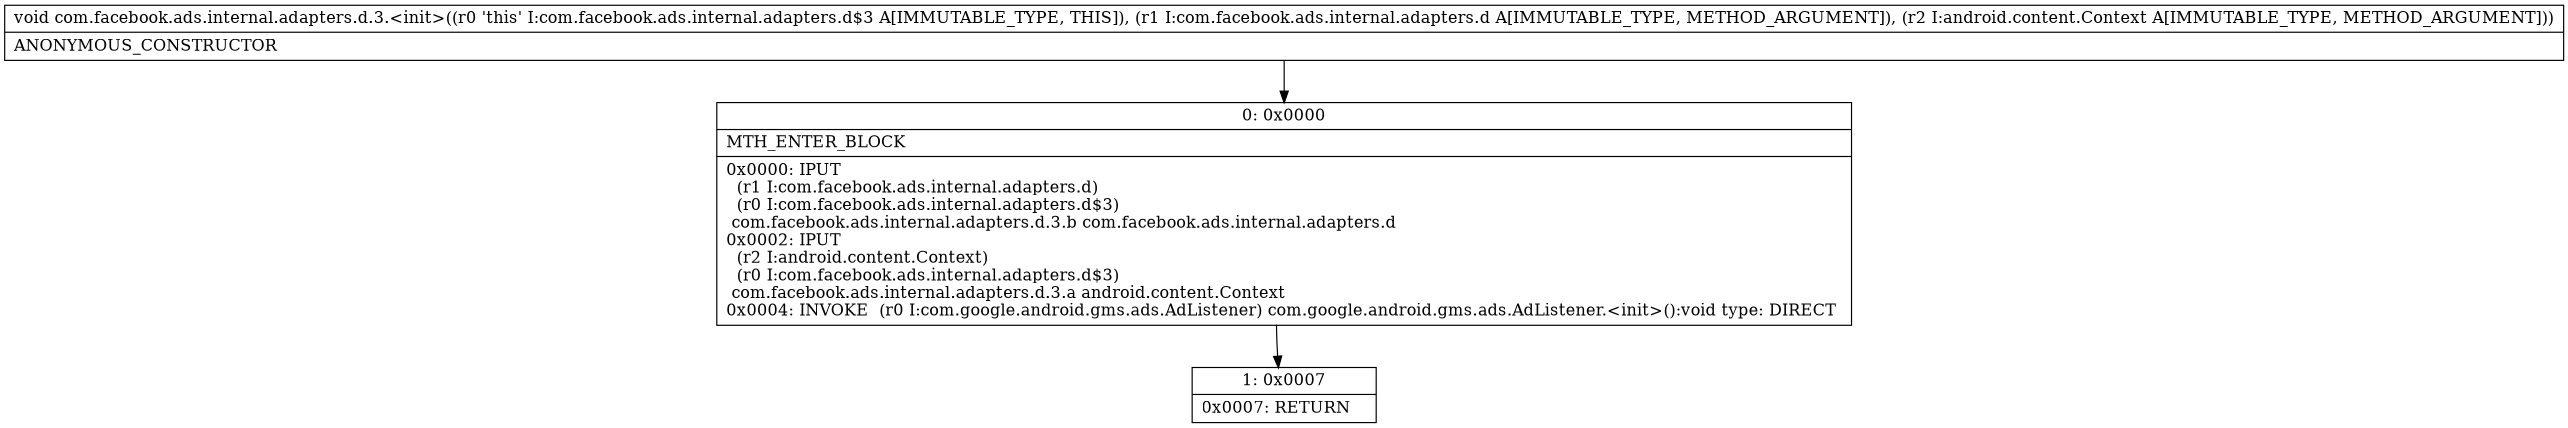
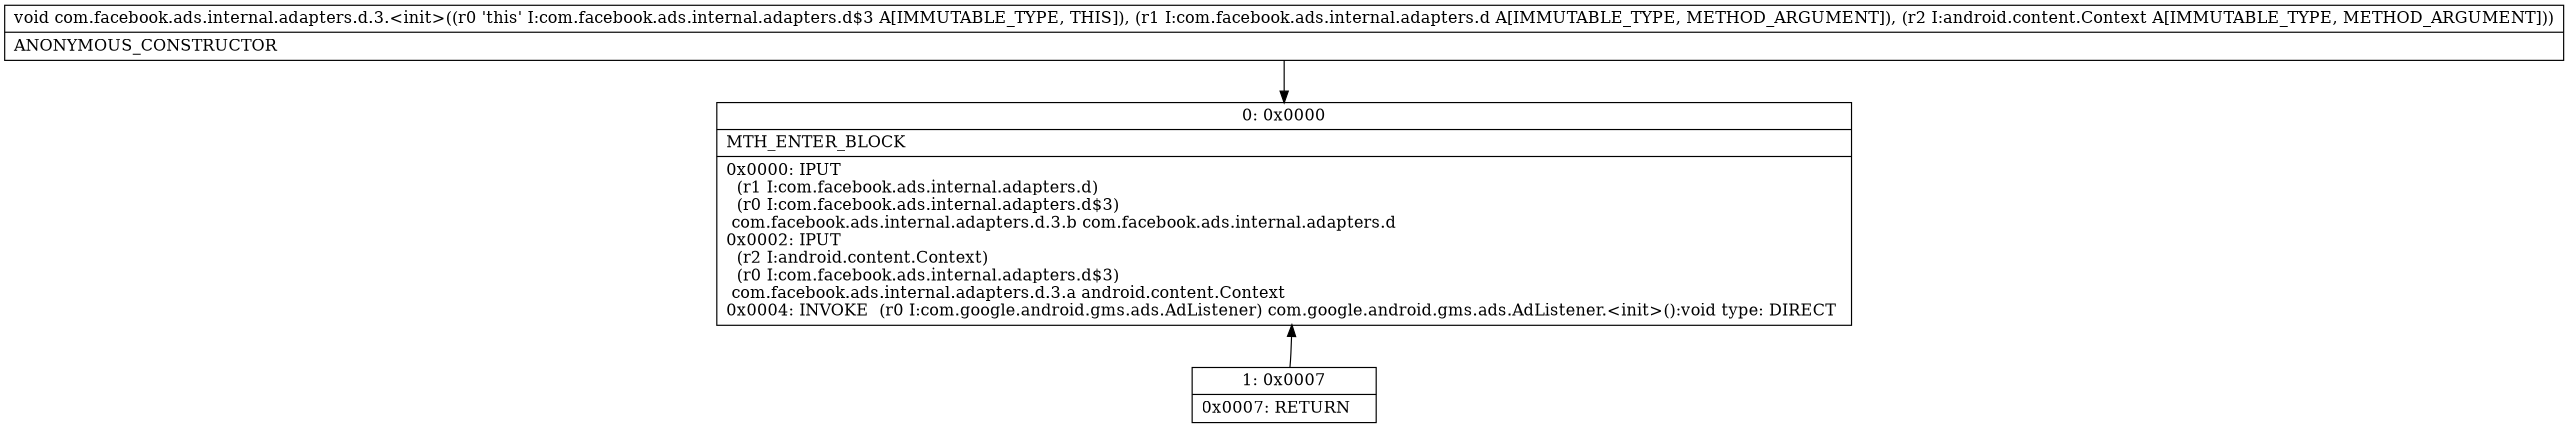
edge "0: 0x0000" -> "1: 0x0007": reversed
